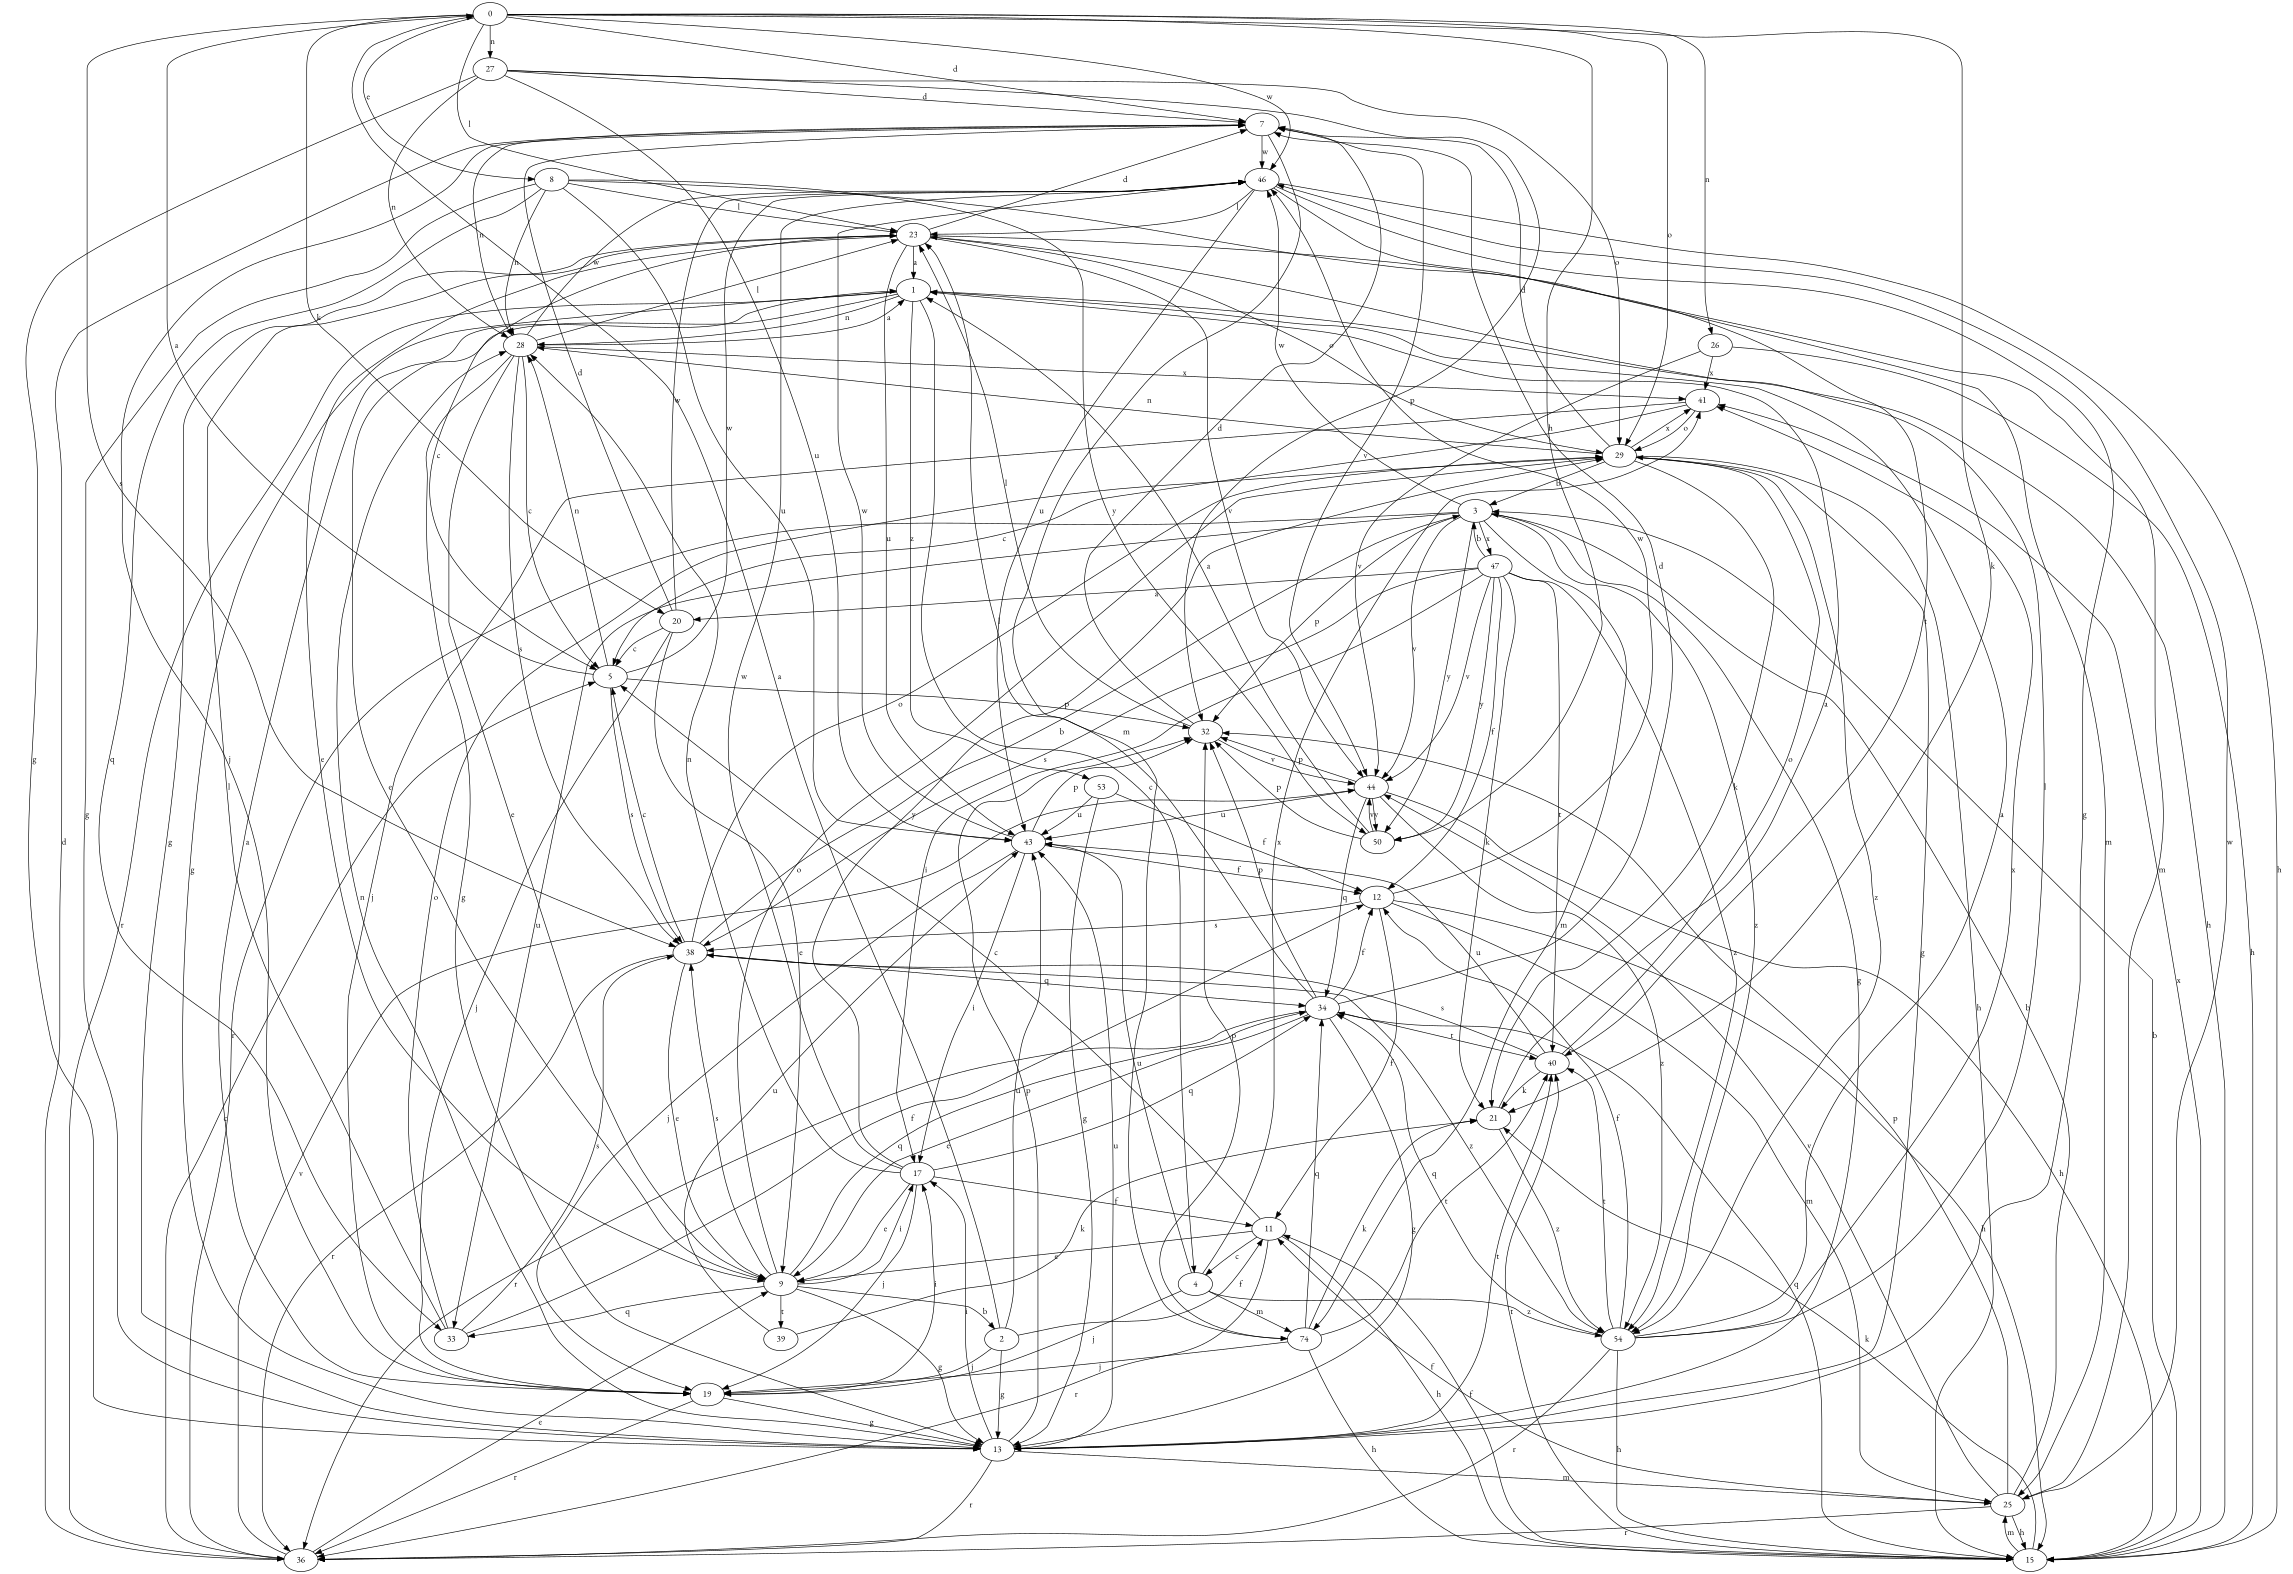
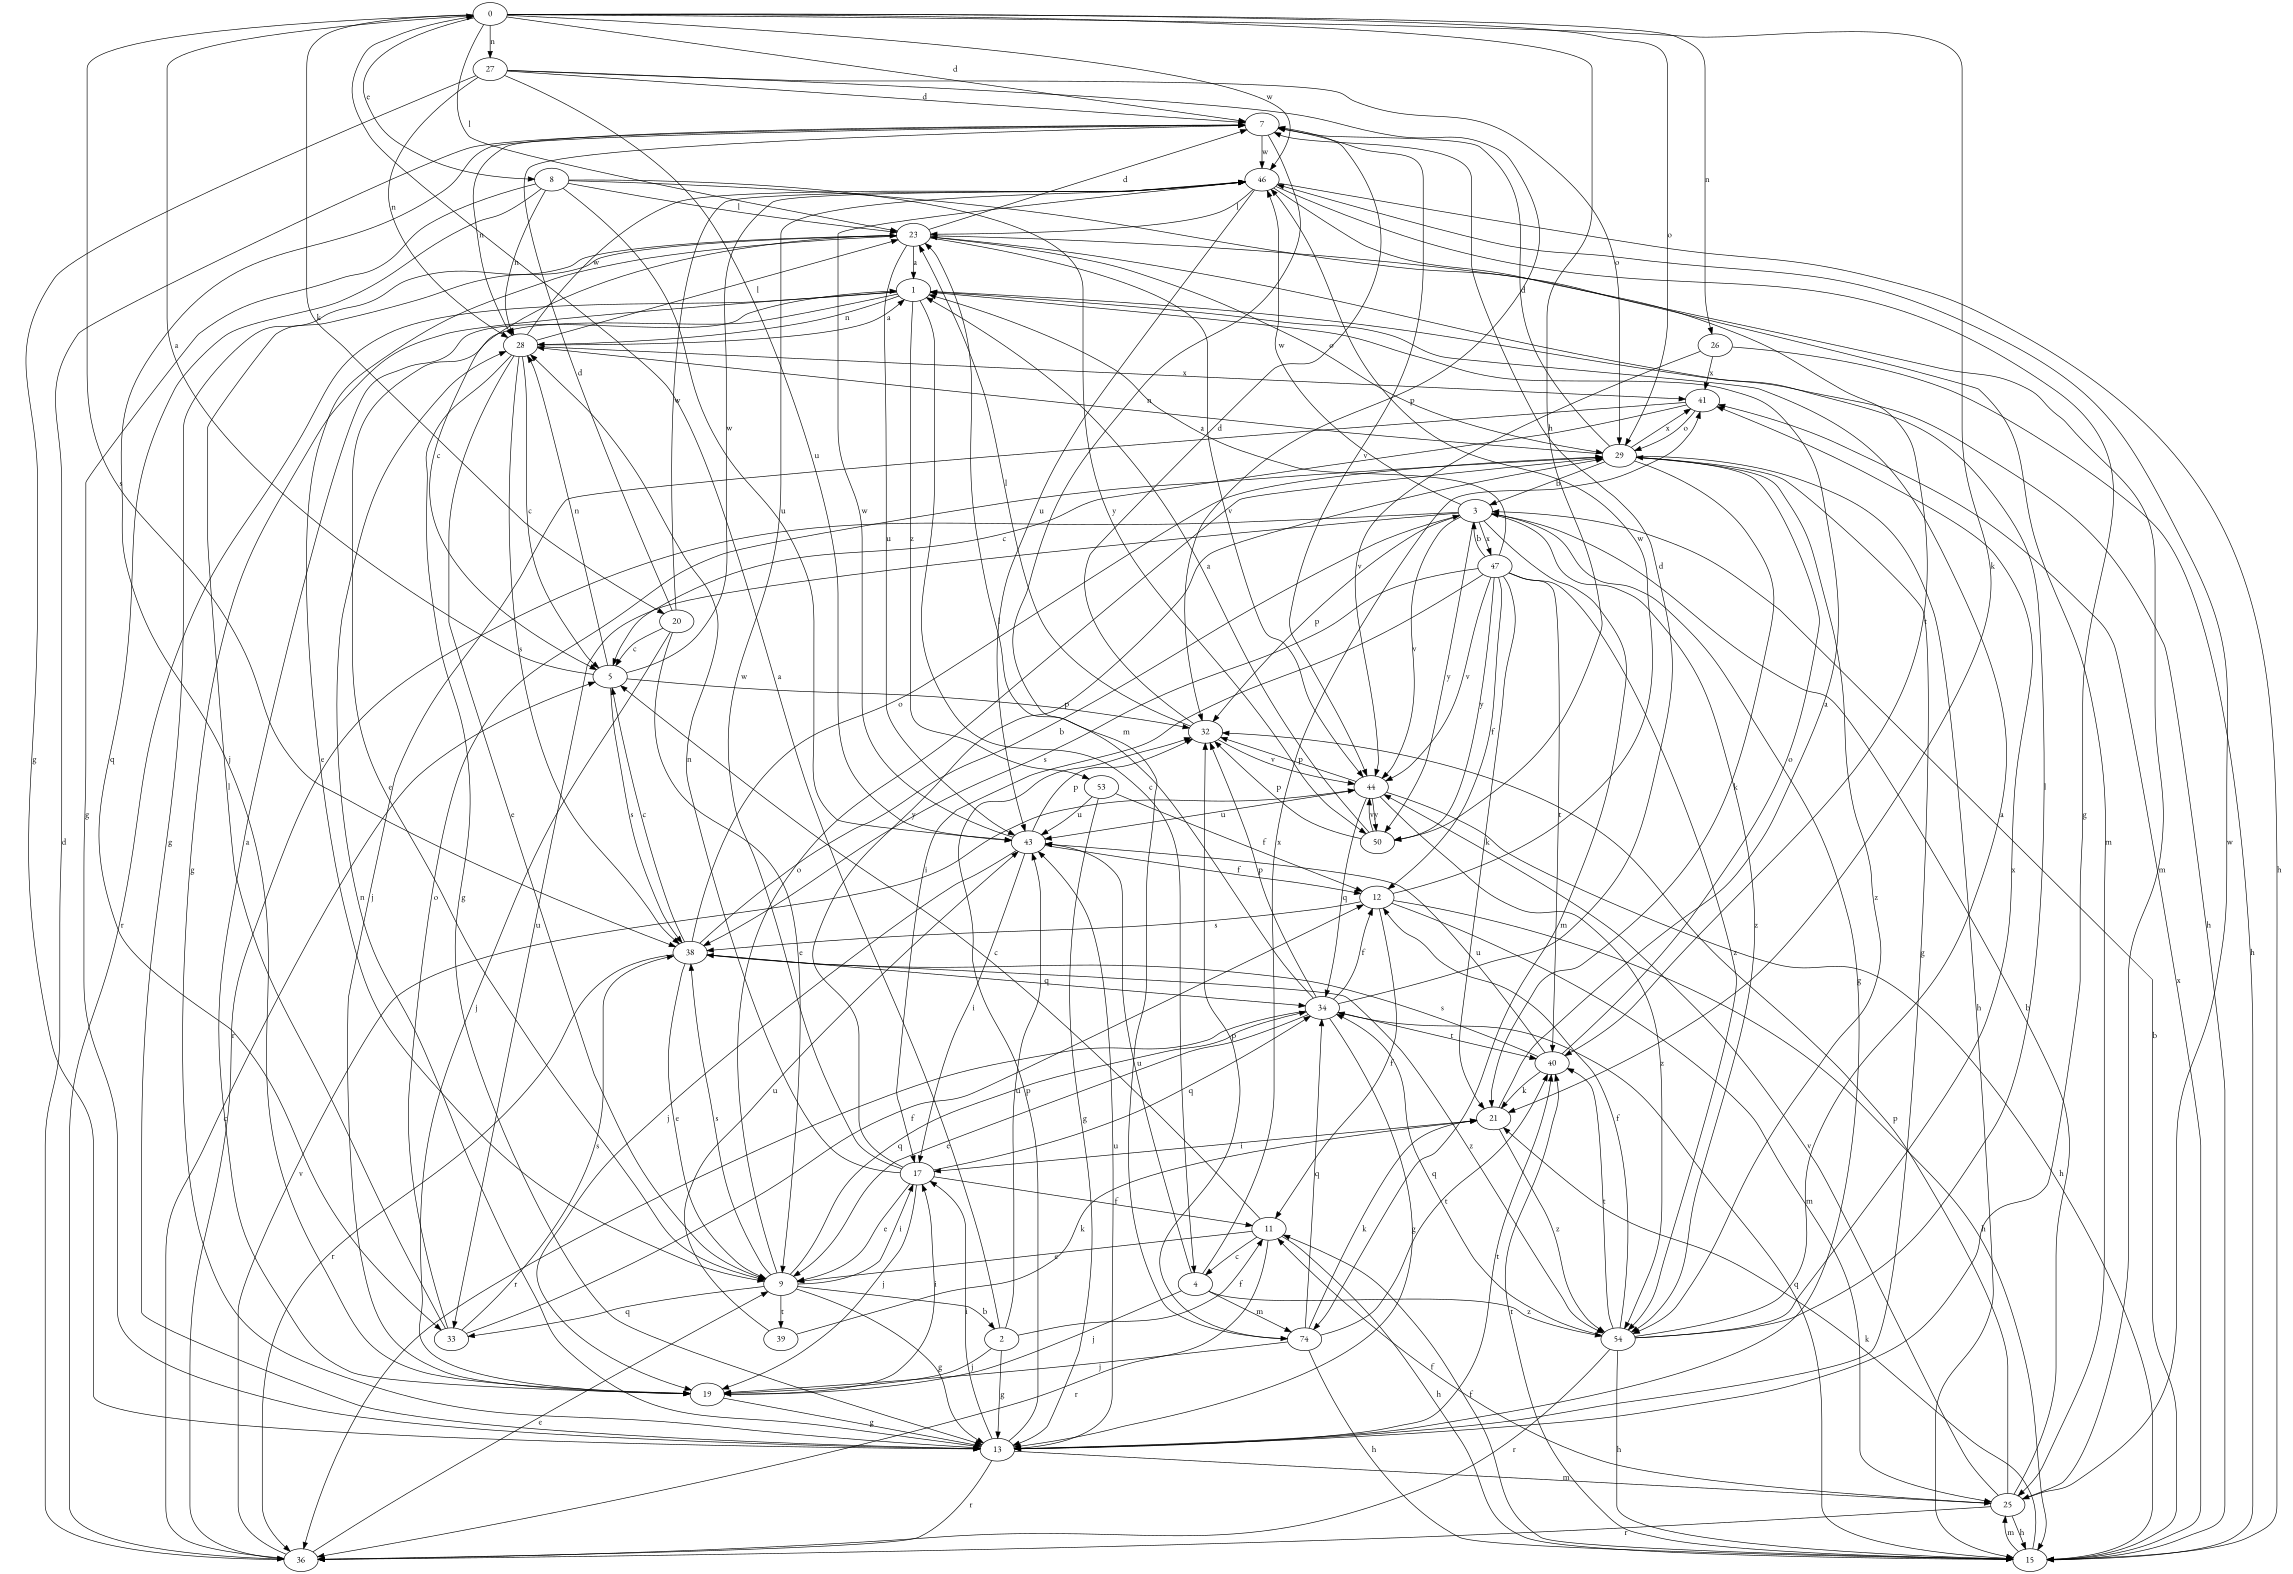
edge "47" -> "20": now "47" -> "1"
edge "21" -> "17": added, label "i"
edge "19" -> "36": removed, label "r"
